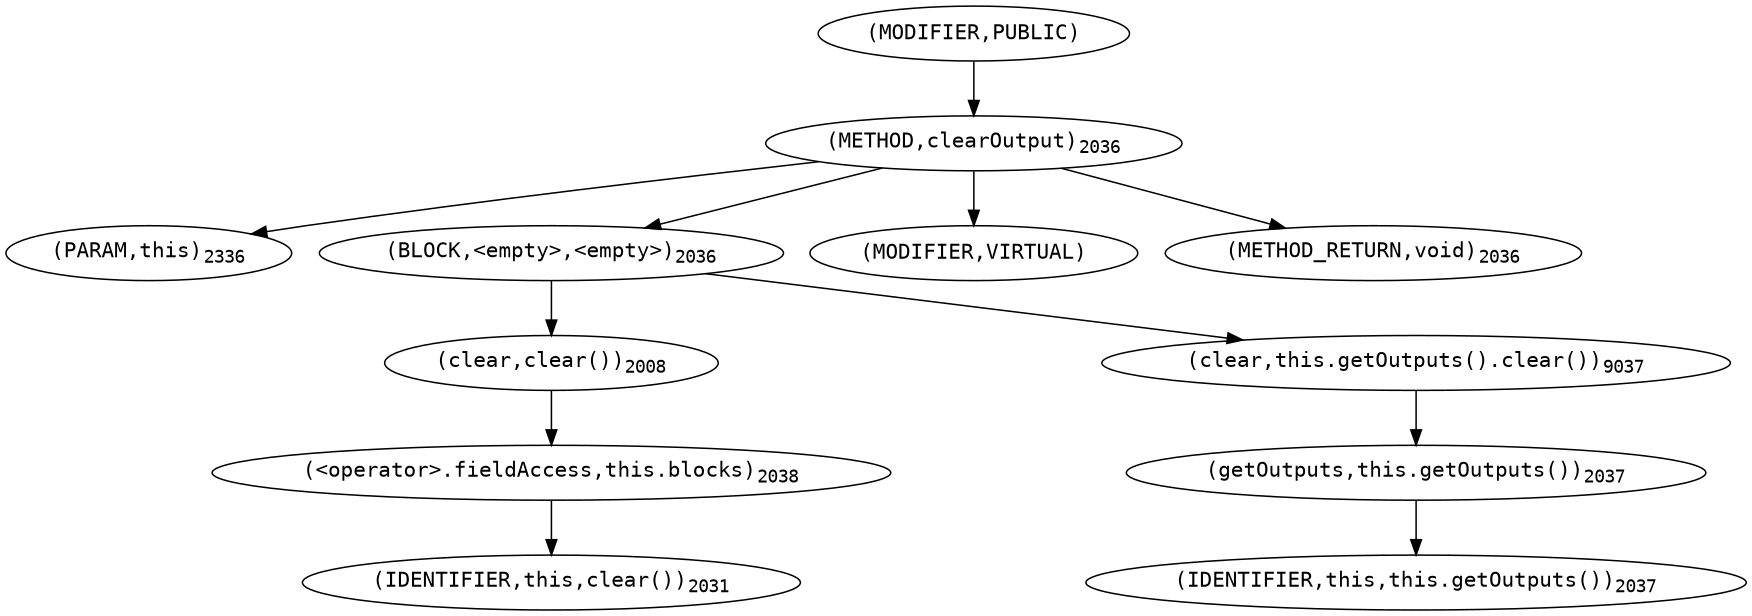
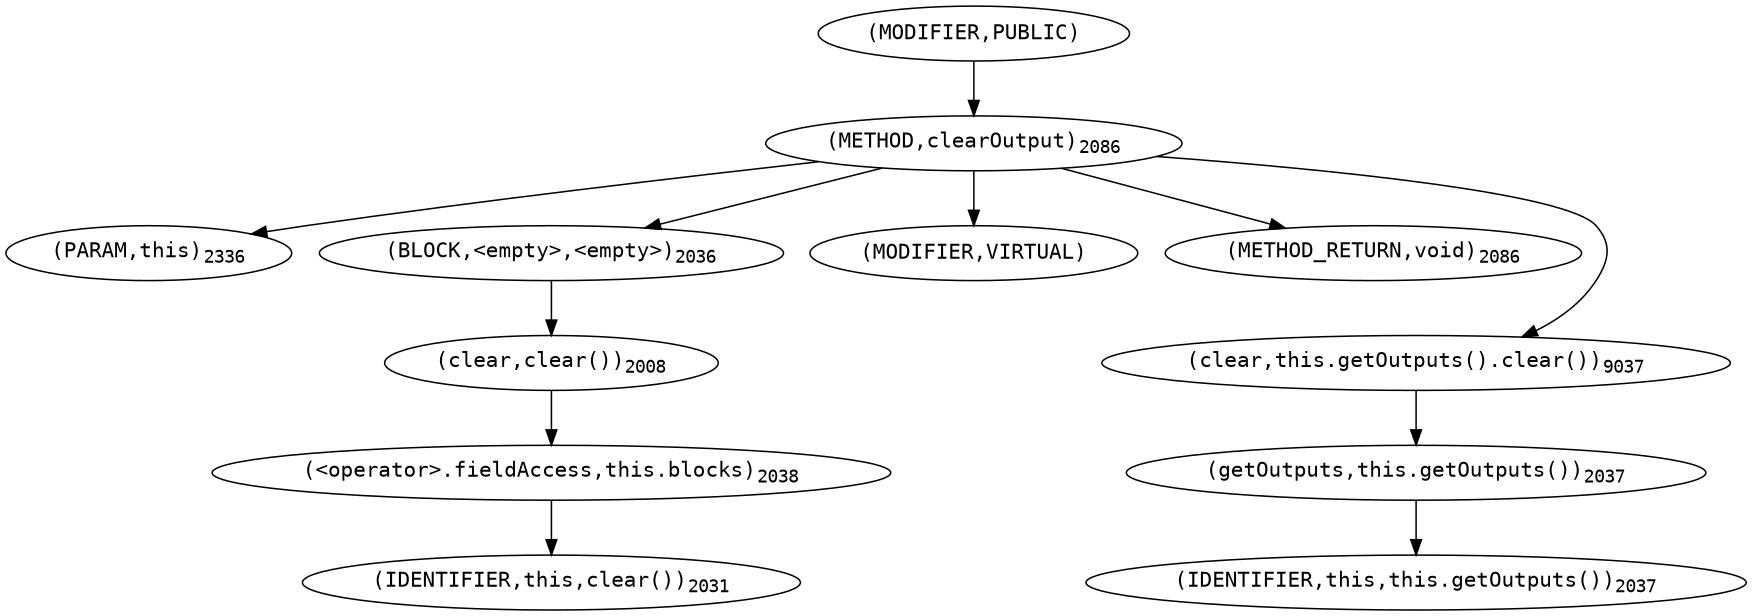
node "(METHOD,clearOutput)": text "2036" -> "2086"
node "(METHOD_RETURN,void)": text "2036" -> "2086"
edge "(BLOCK,<empty>,<empty>)" -> "(clear,this.getOutputs().clear())": now "(METHOD,clearOutput)" -> "(clear,this.getOutputs().clear())"
